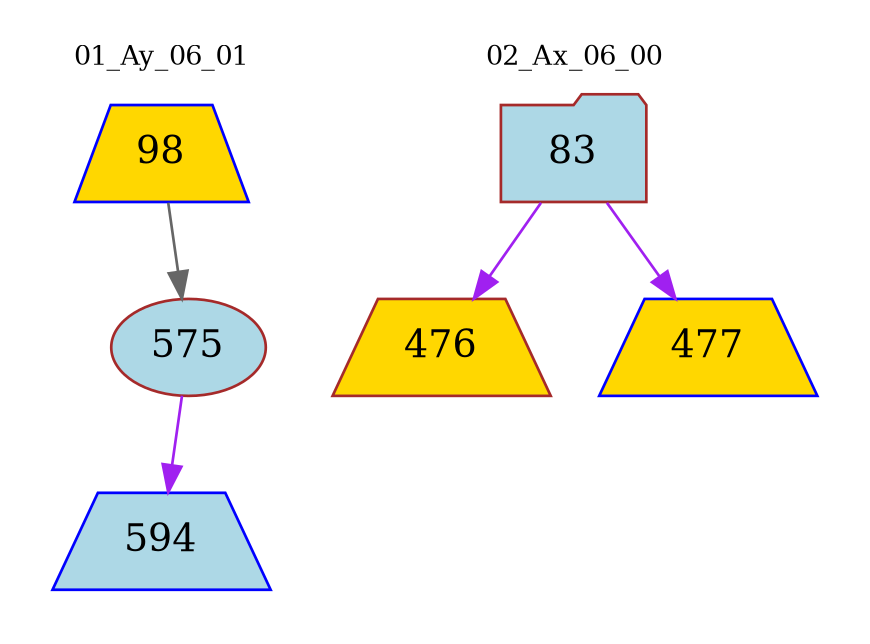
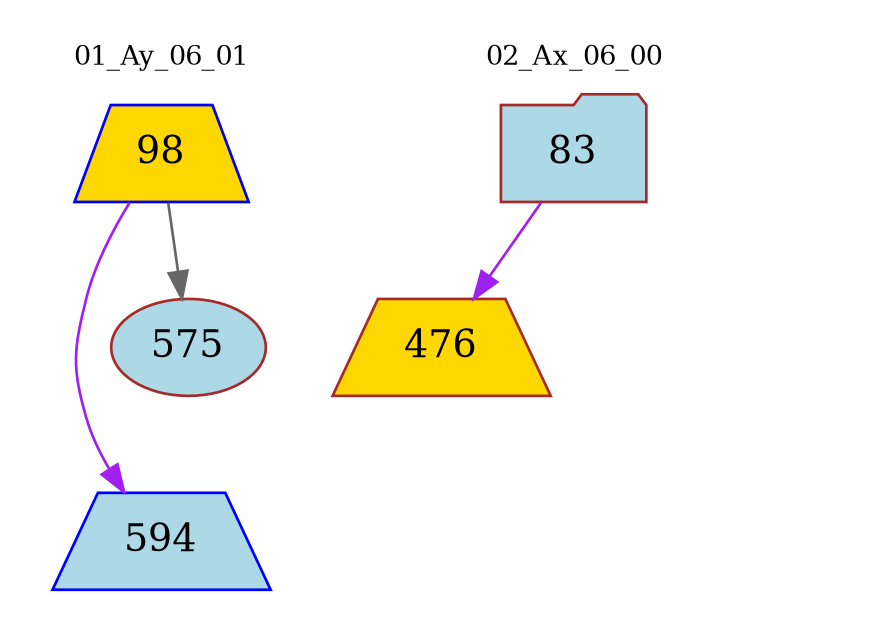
node "477": removed
edge "575" -> "594": now "98" -> "594"
